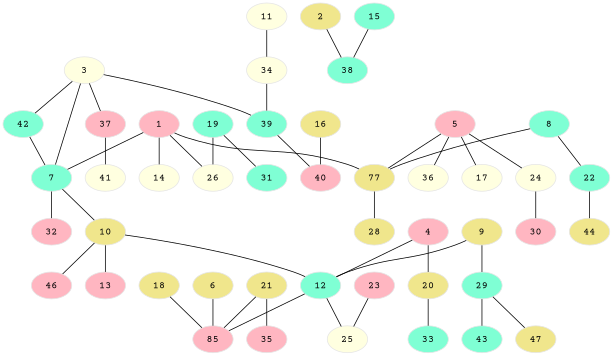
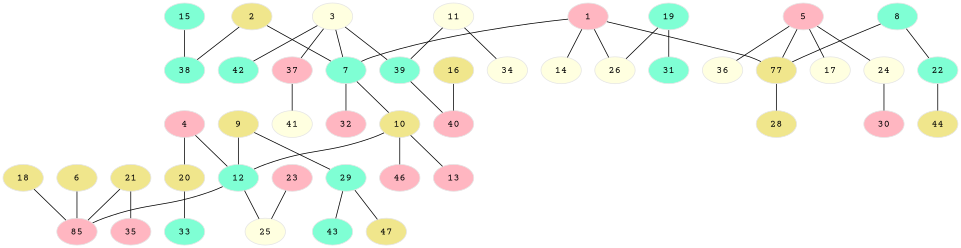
edge "34" -- "39": now "11" -- "39"
edge "42" -- "7": now "2" -- "7"
